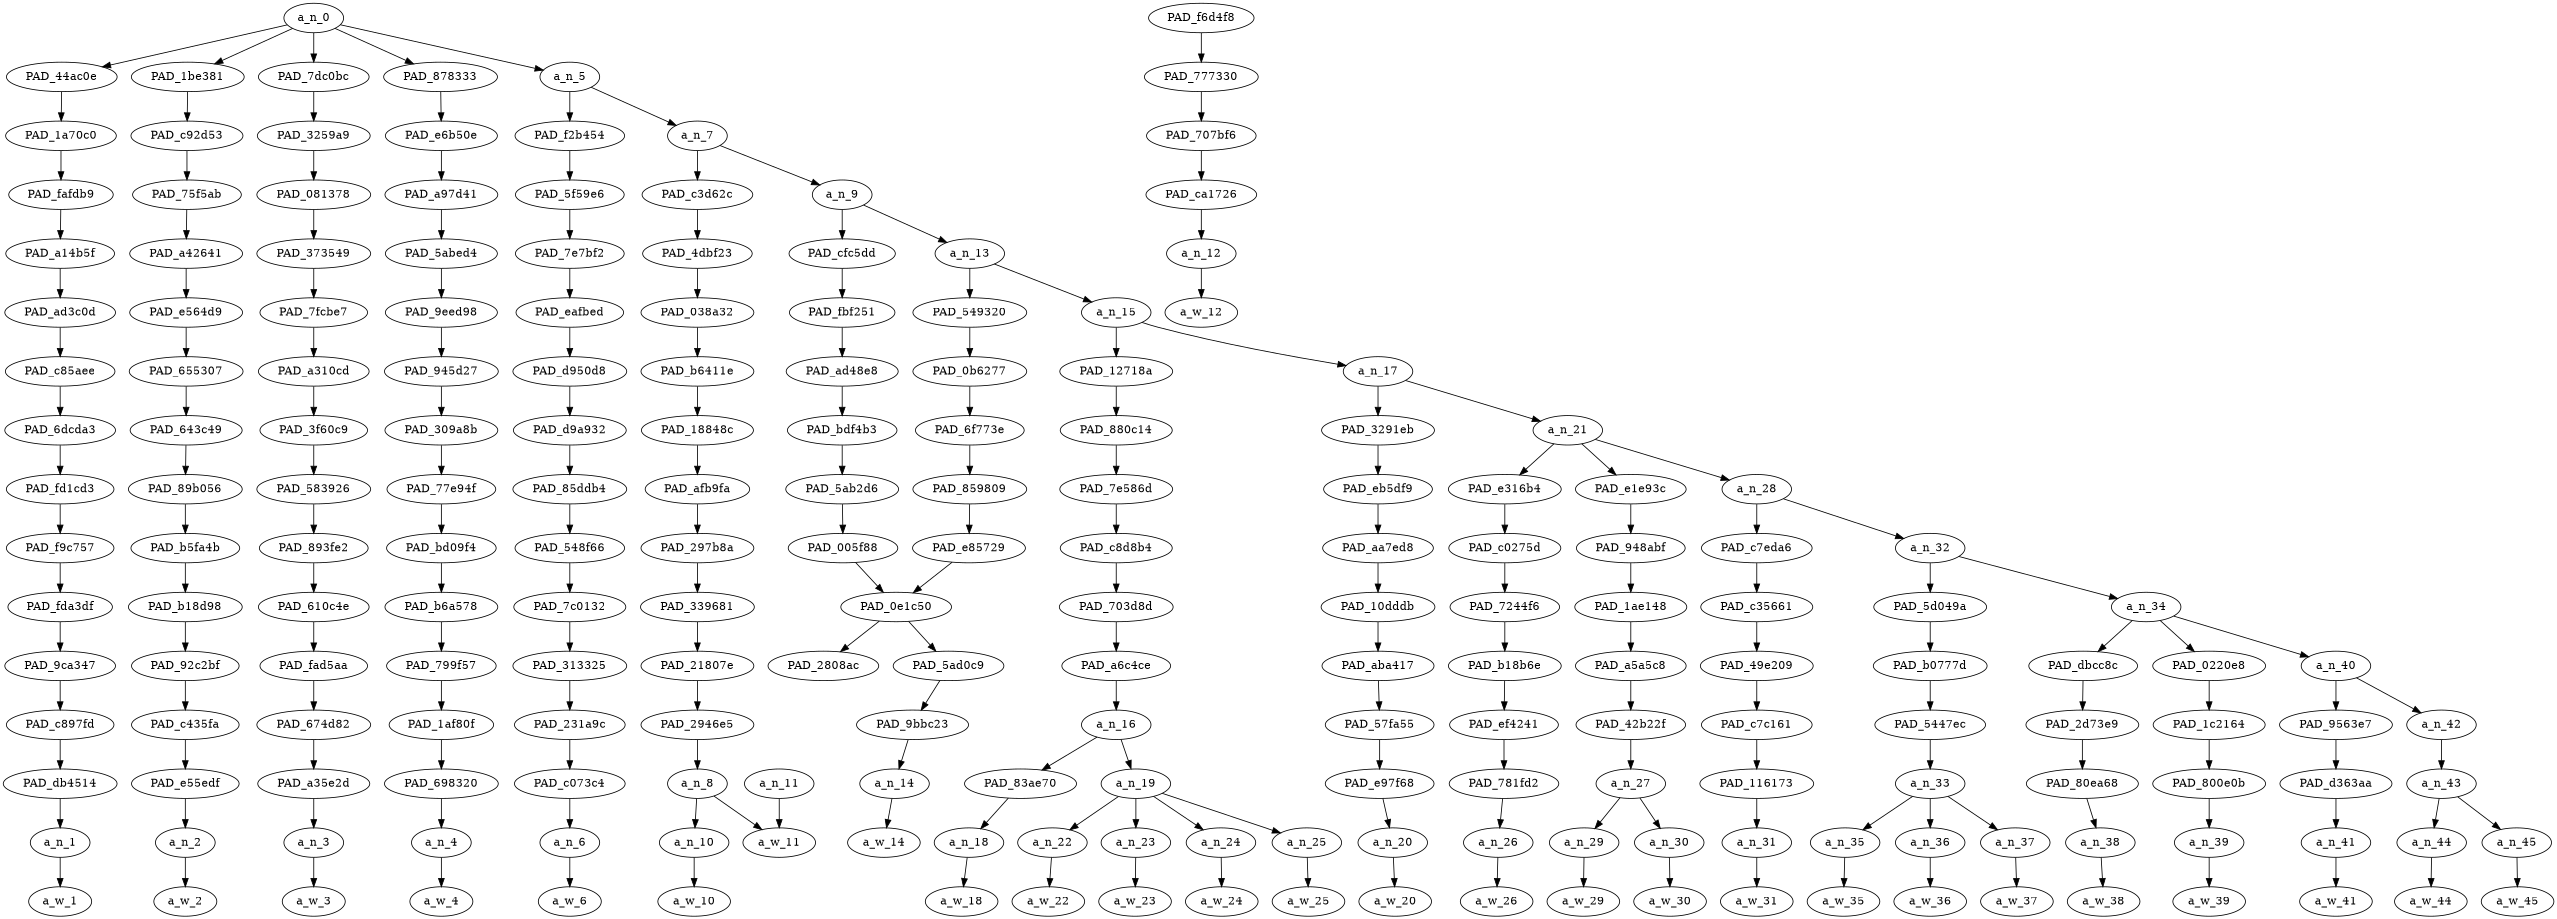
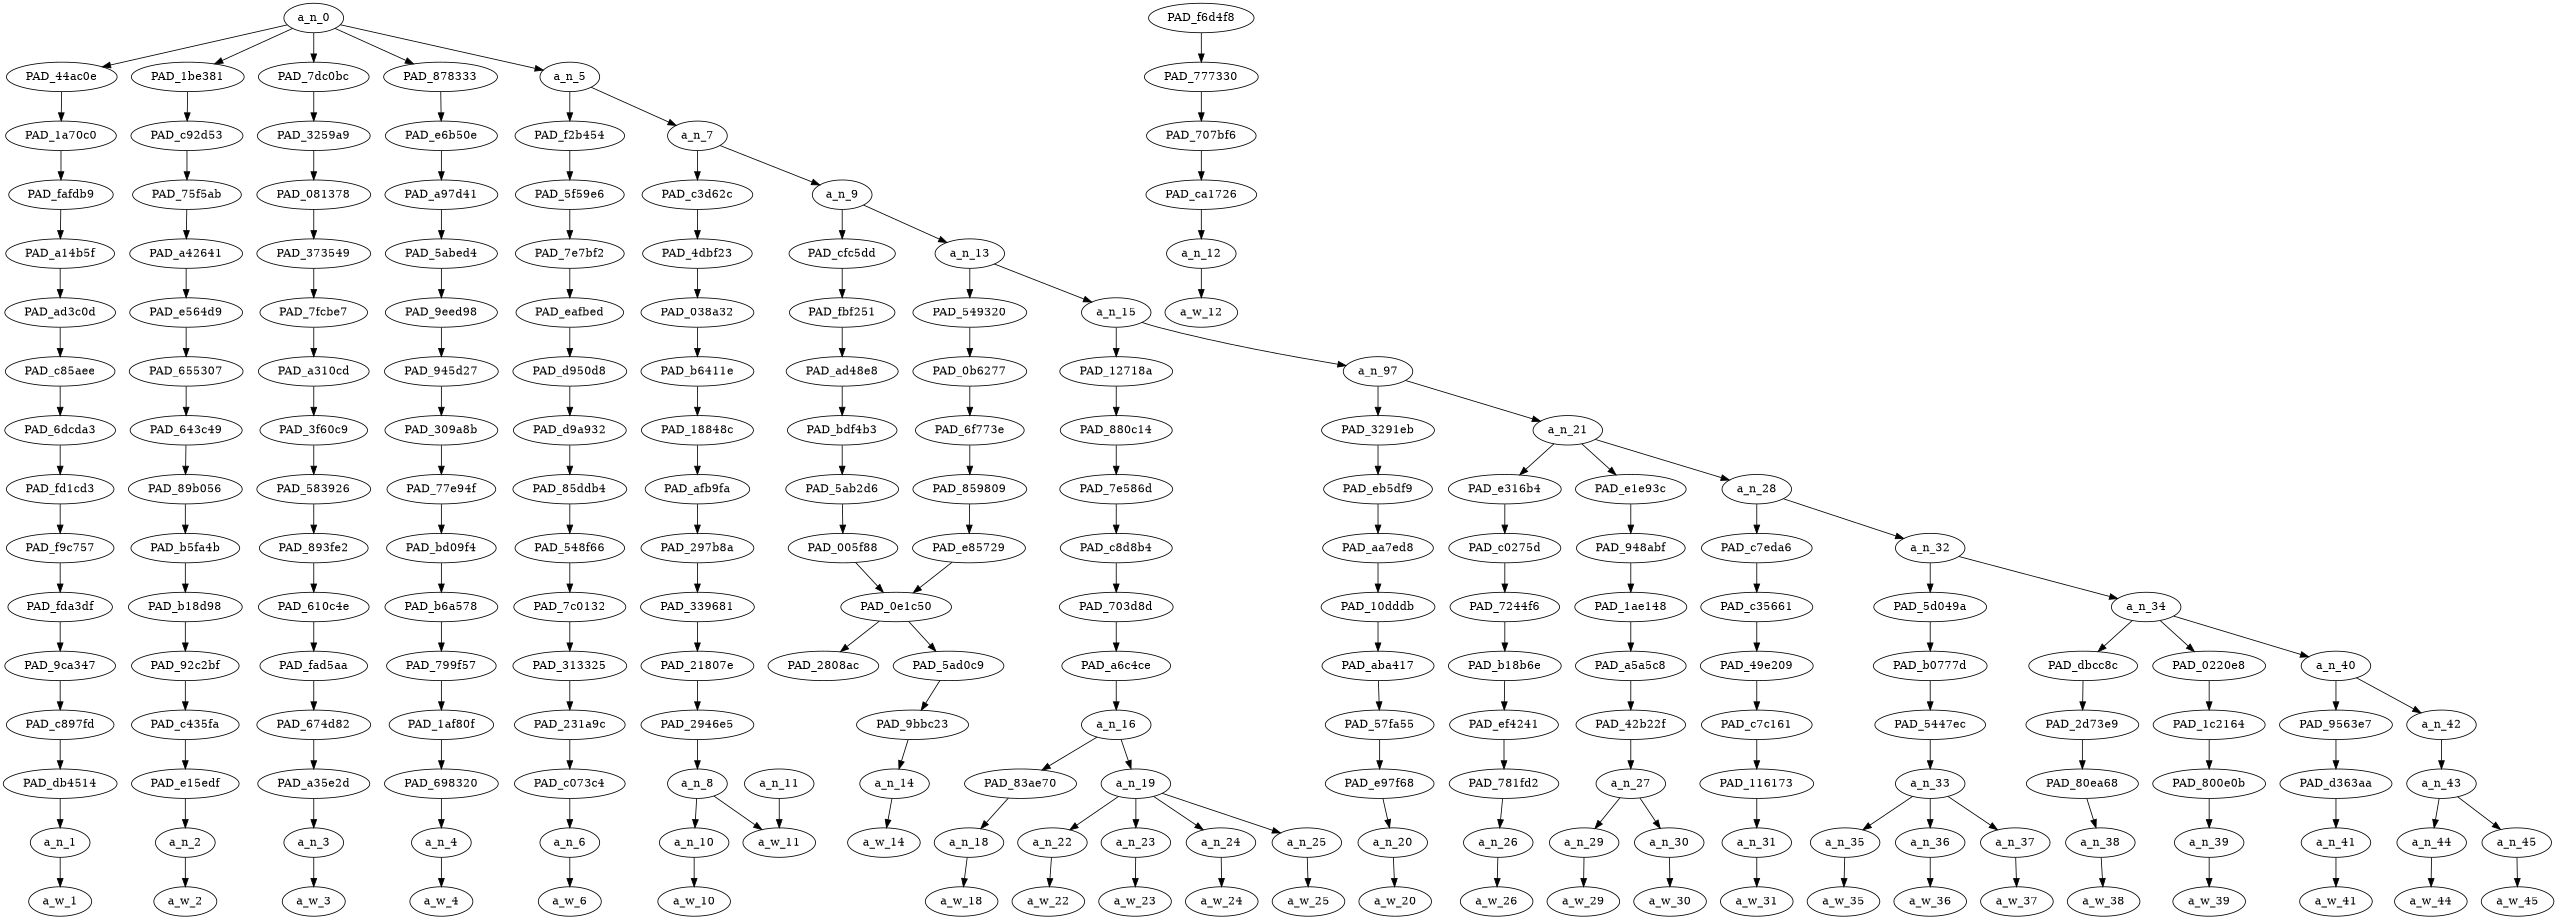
node "a_n_17": label "a_n_17" -> "a_n_97"
node "PAD_e55edf": label "PAD_e55edf" -> "PAD_e15edf"
